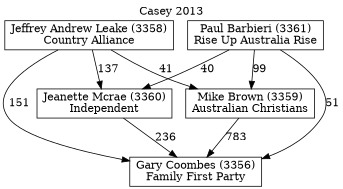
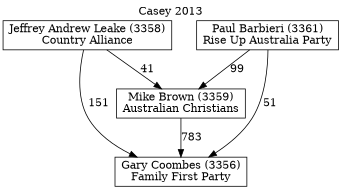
node "Paul Barbieri (3361) Rise Up Australia Rise": label "Paul Barbieri (3361) Rise Up Australia Rise" -> "Paul Barbieri (3361) Rise Up Australia Party"
node "Jeanette Mcrae (3360) Independent": removed
